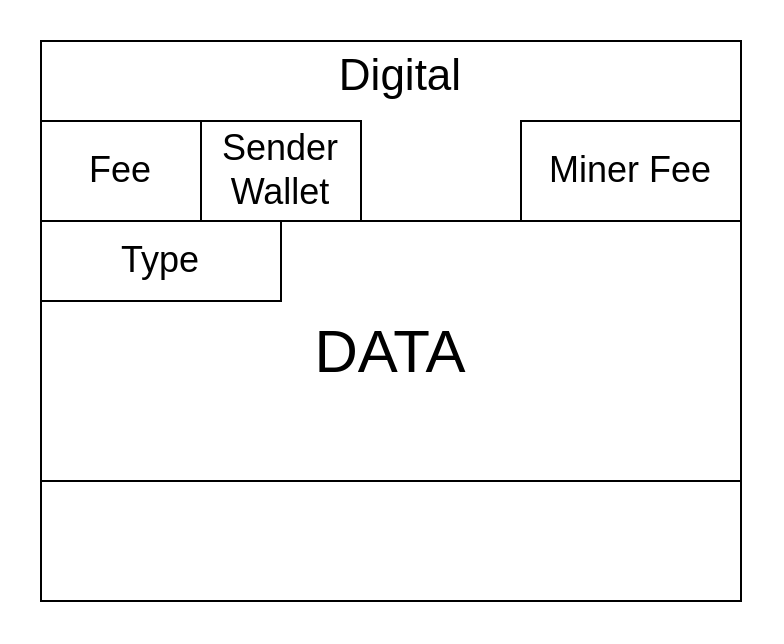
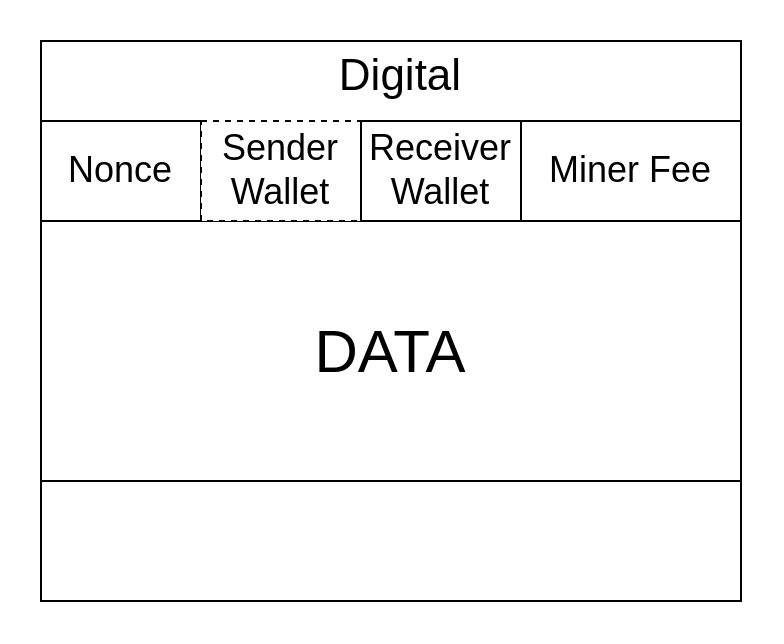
node "Fee": label "Fee" -> "Nonce"
node "SenderWallet": style solid -> dashed
node "ReceiverWallet": added
node "Type": removed
